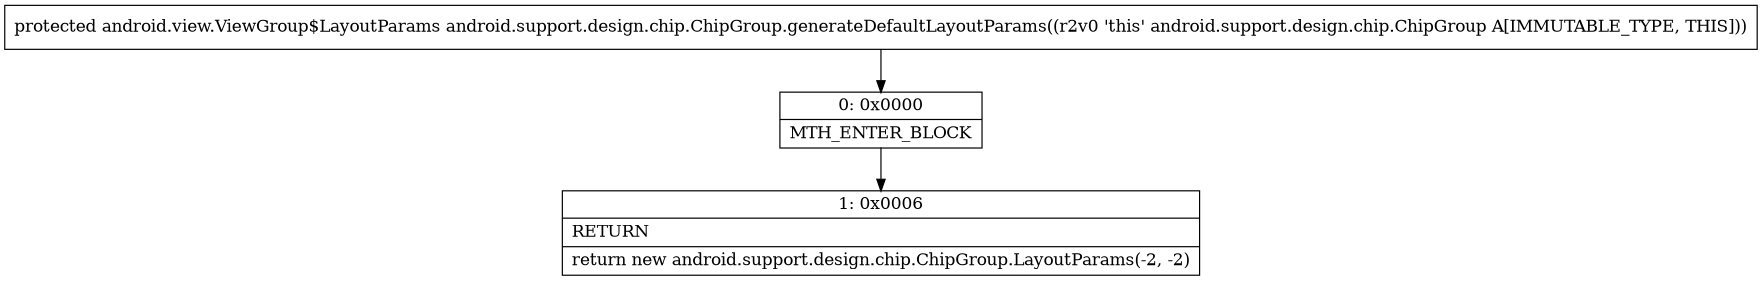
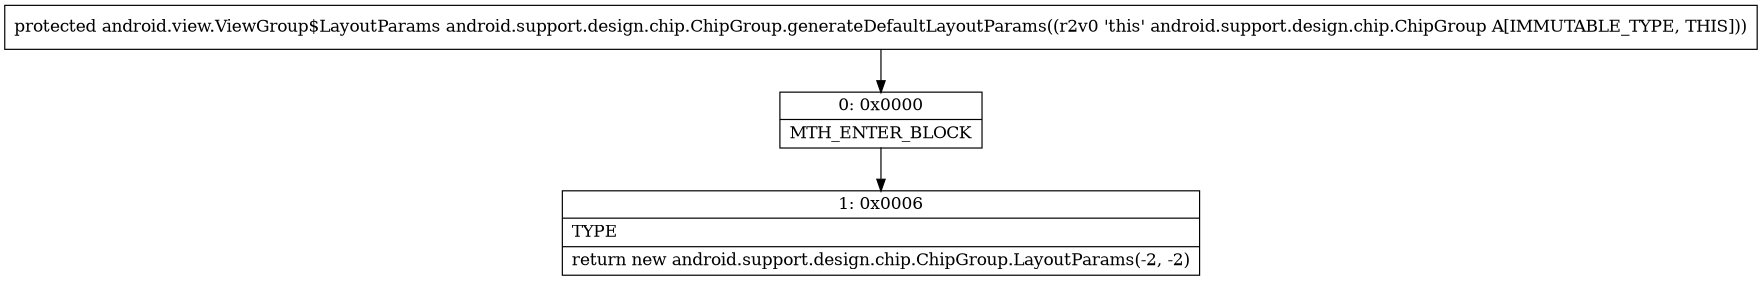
node "1: 0x0006": text "RETURN" -> "TYPE"
